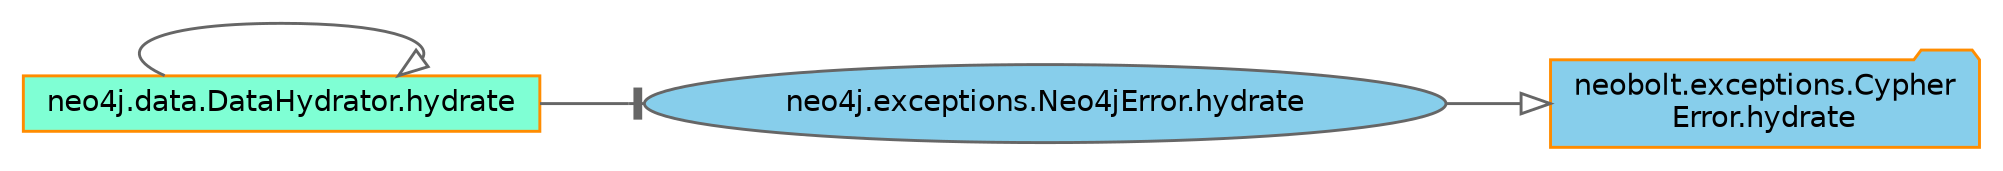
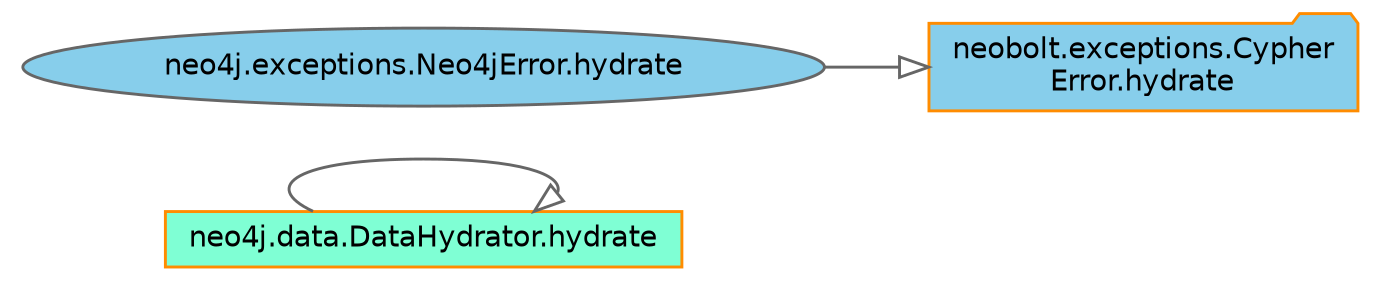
edge "neo4j.data.DataHydrator.hydrate" -> "neo4j.exceptions.Neo4jError.hydrate": removed
